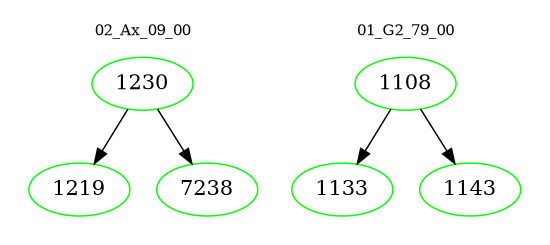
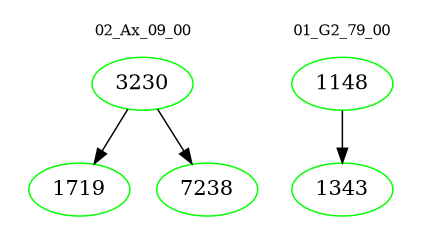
node "1230": label "1230" -> "3230"
node "1108": label "1108" -> "1148"
node "1219": label "1219" -> "1719"
node "1133": removed
node "1143": label "1143" -> "1343"
